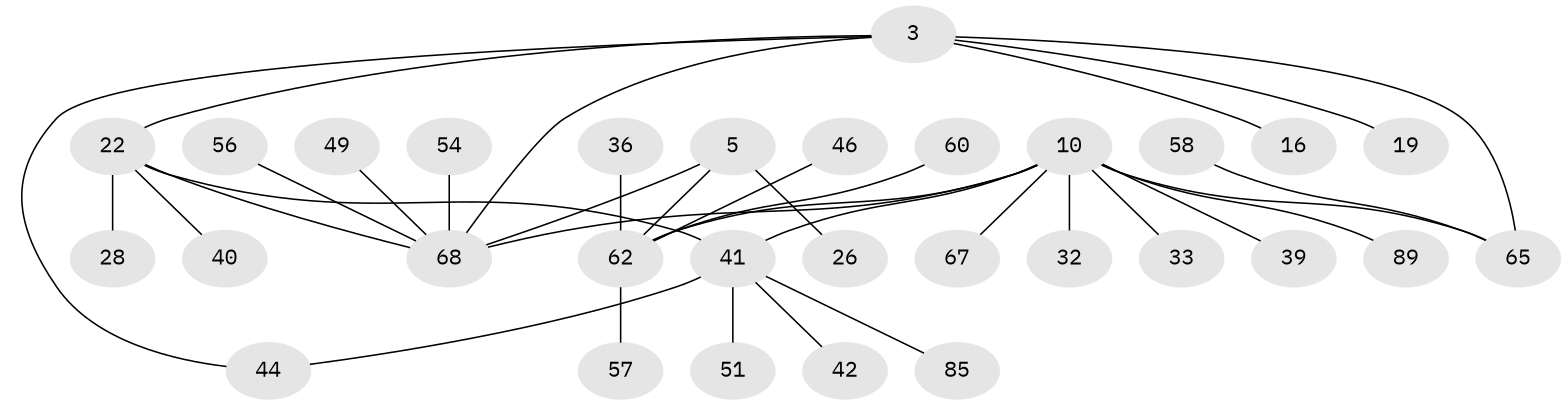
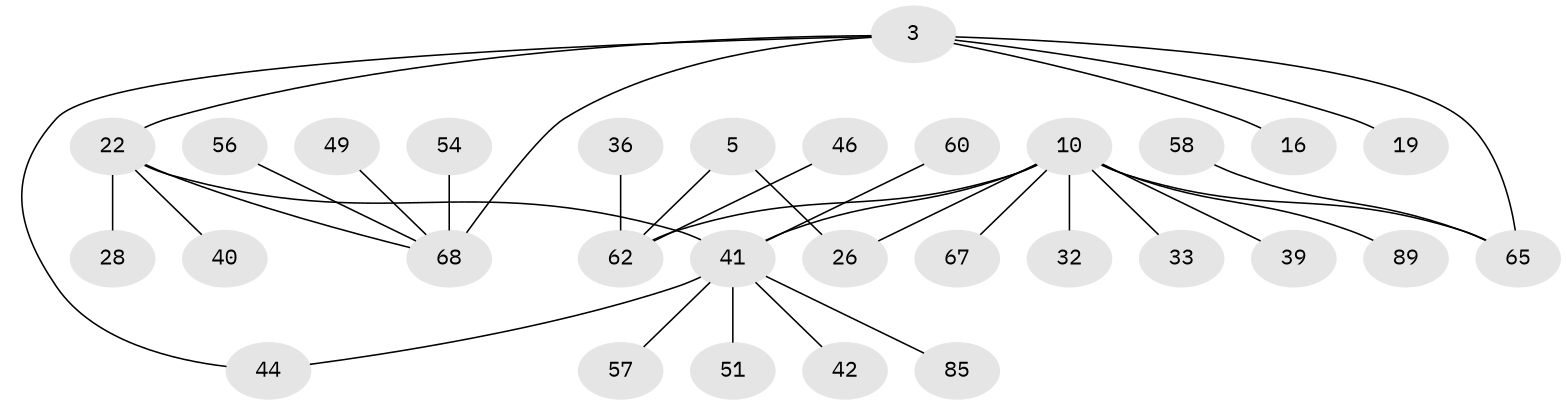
edge "60" -- "62": now "60" -- "41"
edge "5" -- "68": removed
edge "10" -- "68": now "10" -- "26"
edge "62" -- "57": now "41" -- "57"
